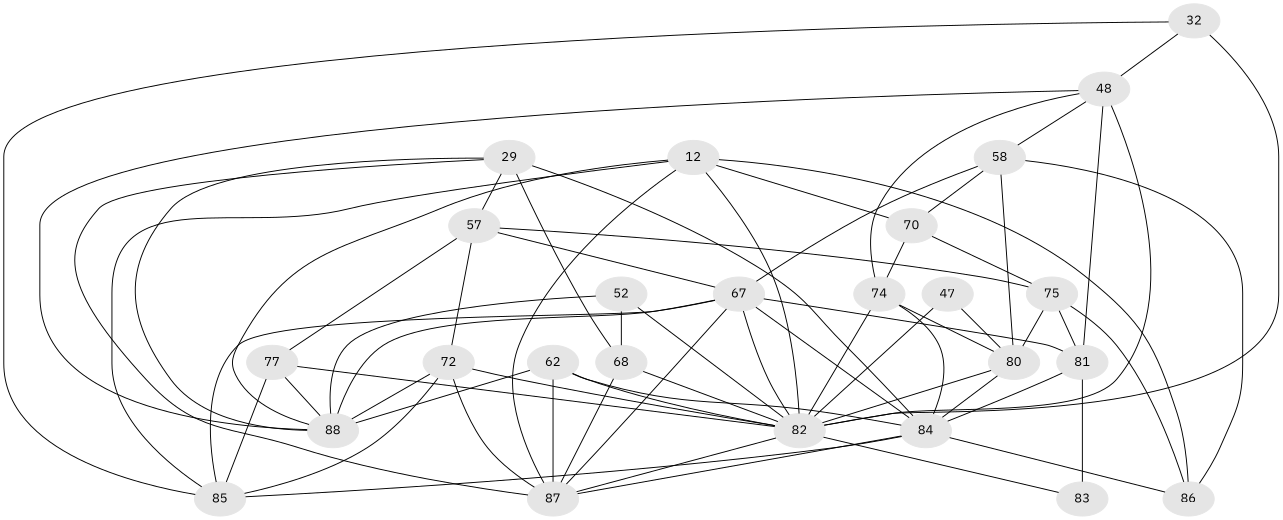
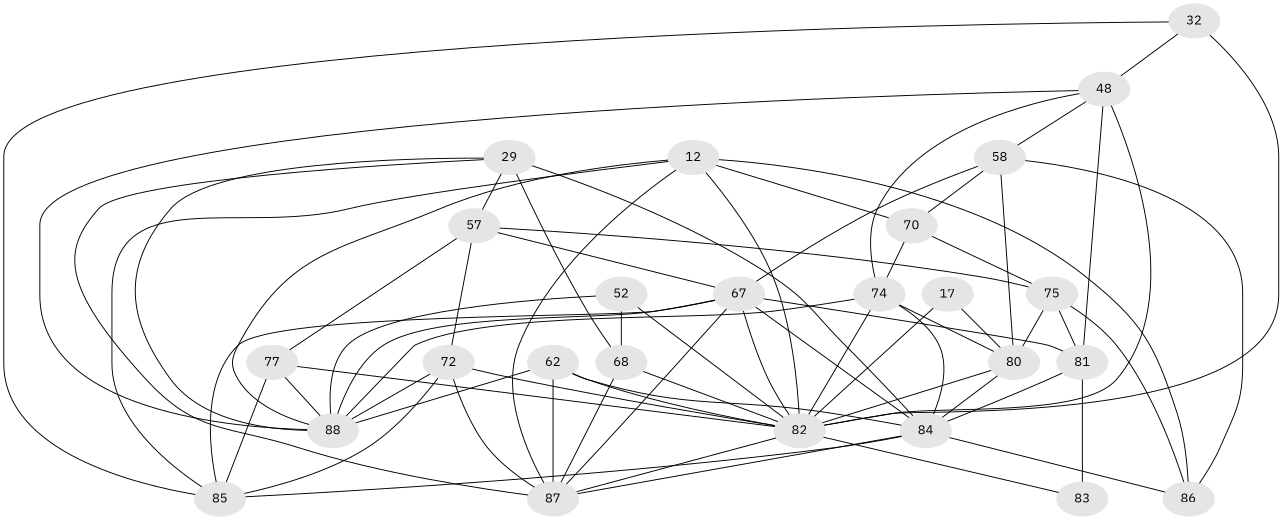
node "47": label "47" -> "17"
edge "74" -- "88": added
